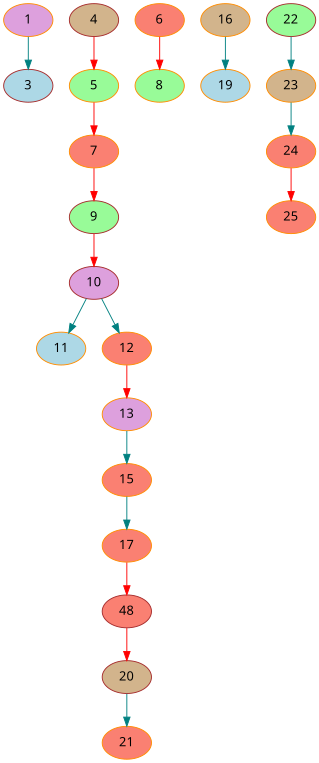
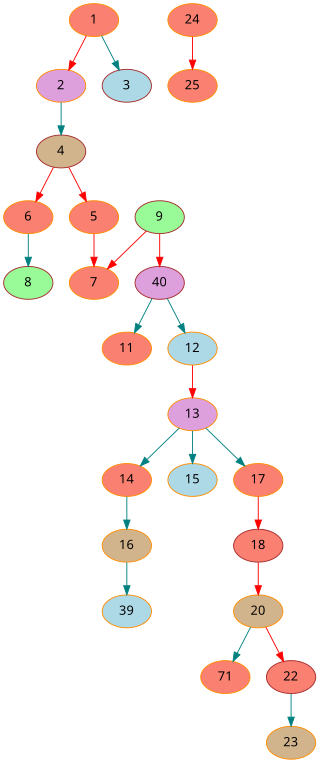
node "1": fillcolor plum -> salmon
node "22": fillcolor palegreen -> salmon
edge "6" -> "8": color red -> teal
node "2": added
node "5": fillcolor palegreen -> salmon
node "8": color darkorange -> brown
node "19": label "19" -> "39"
edge "23" -> "24": removed
edge "4" -> "6": added
edge "7" -> "9": reversed
node "10": label "10" -> "40"
node "11": fillcolor lightblue -> salmon
node "12": fillcolor salmon -> lightblue
node "14": added
node "15": fillcolor salmon -> lightblue
edge "15" -> "17": now "13" -> "17"
node "48": label "48" -> "18"
edge "20" -> "22": added
node "20": color brown -> darkorange
node "21": label "21" -> "71"
